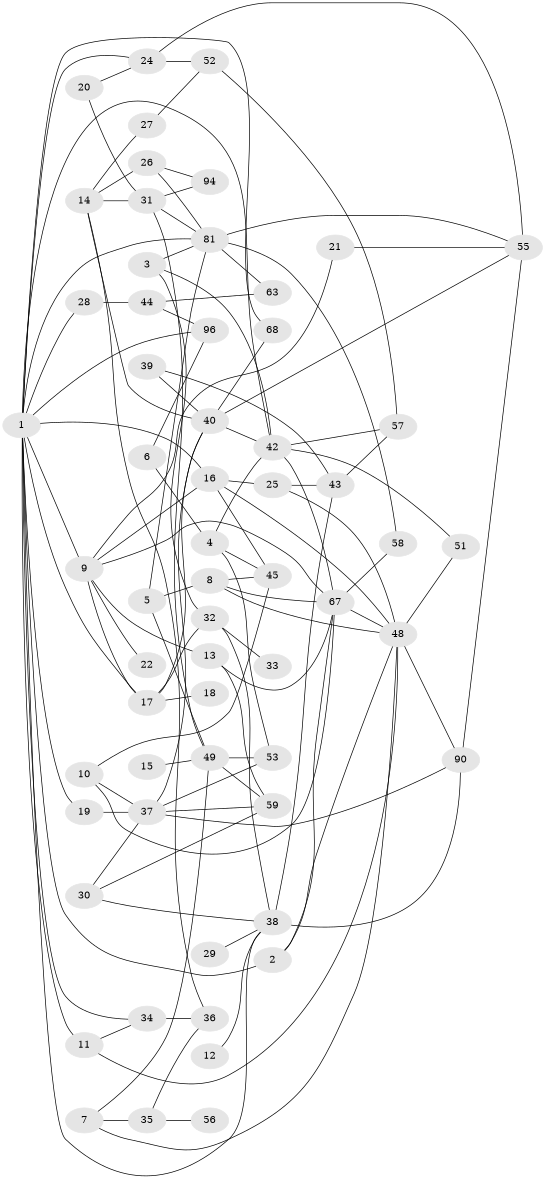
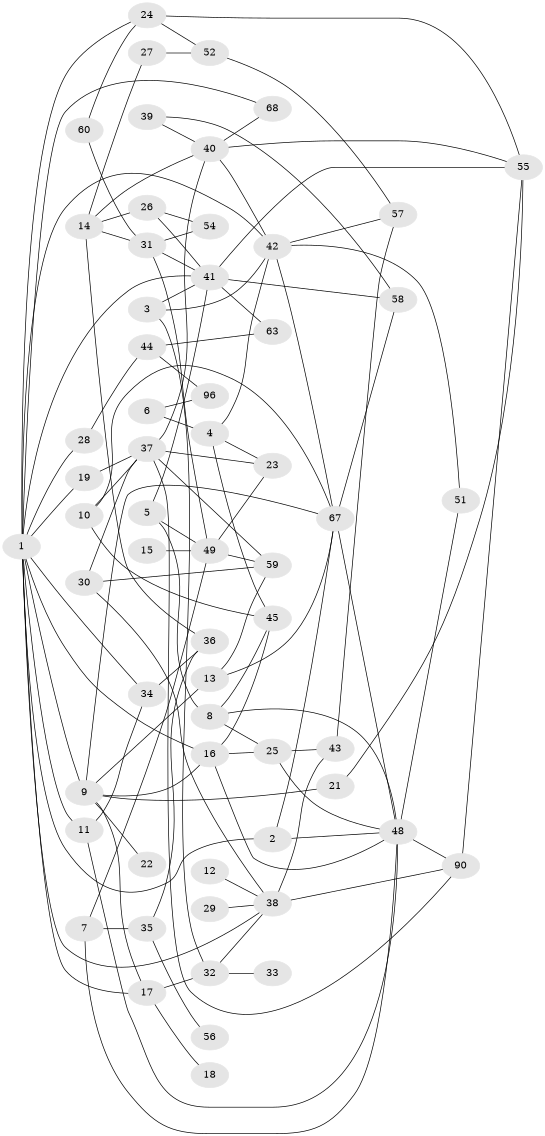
node "20": label "20" -> "60"
node "94": label "94" -> "54"
node "81": label "81" -> "41"
edge "96" -- "1": removed
edge "39" -- "43": now "39" -- "58"
edge "40" -- "17": removed
edge "8" -- "67": now "8" -- "25"
node "53": label "53" -> "23"
